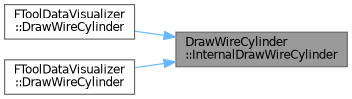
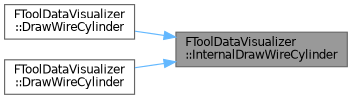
node "DrawWireCylinder ::InternalDrawWireCylinder": label "DrawWireCylinder ::InternalDrawWireCylinder" -> "FToolDataVisualizer ::InternalDrawWireCylinder"
